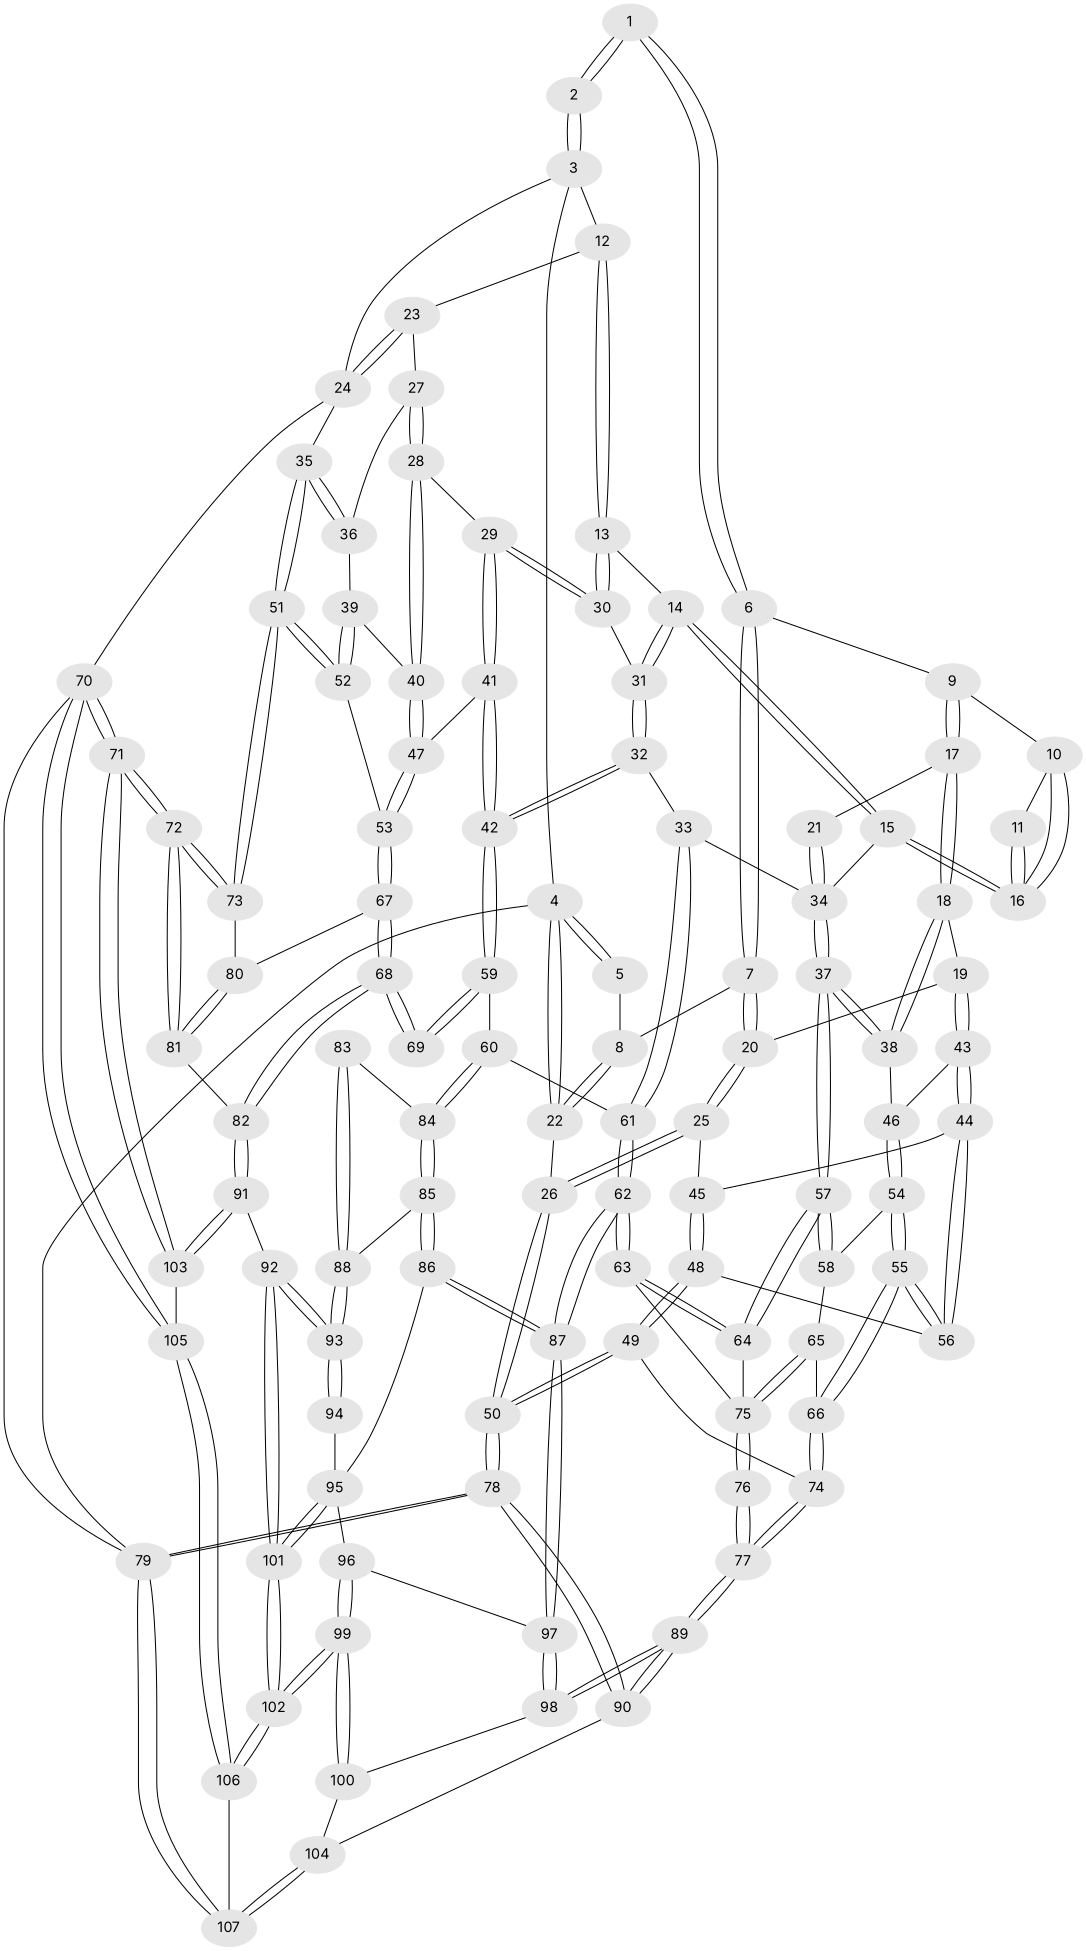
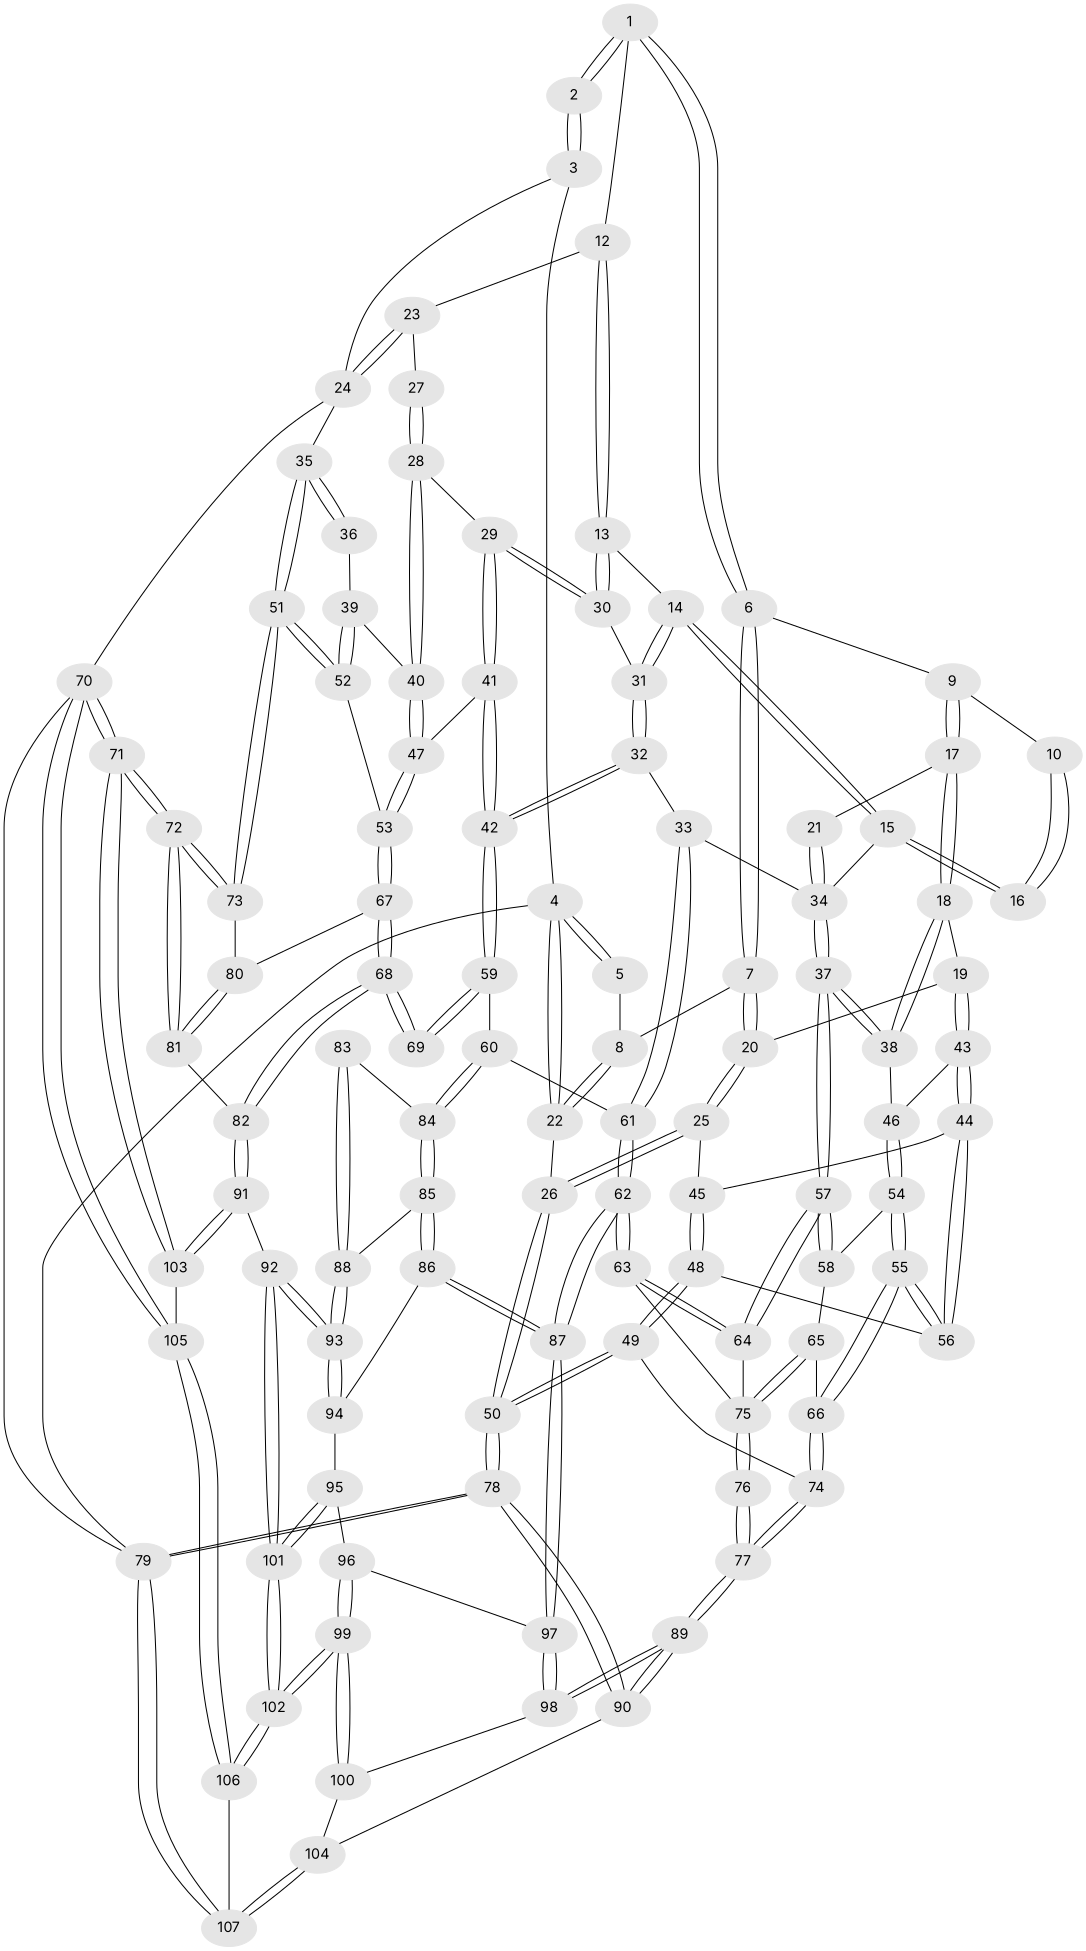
edge "3" -- "12": now "1" -- "12"
edge "27" -- "36": removed
node "11": removed
edge "86" -- "95": now "86" -- "94"
